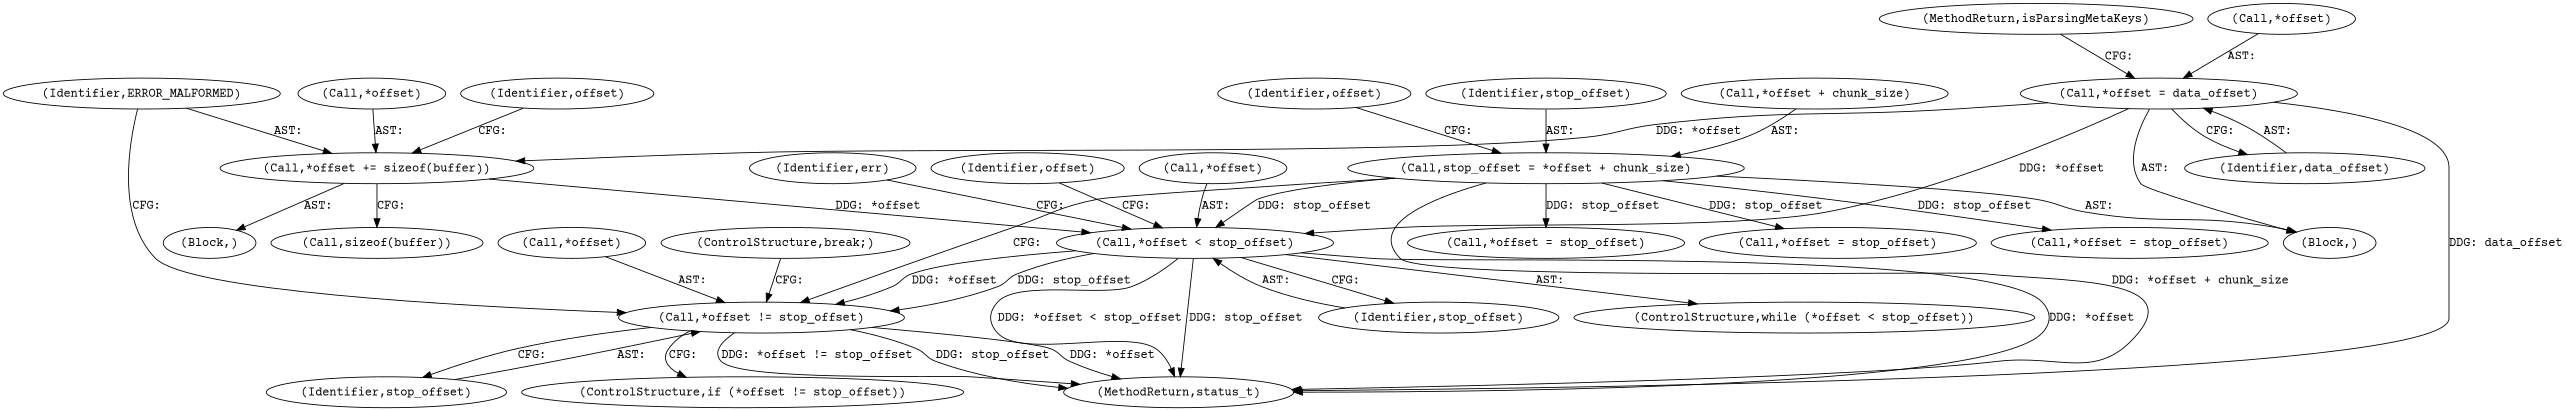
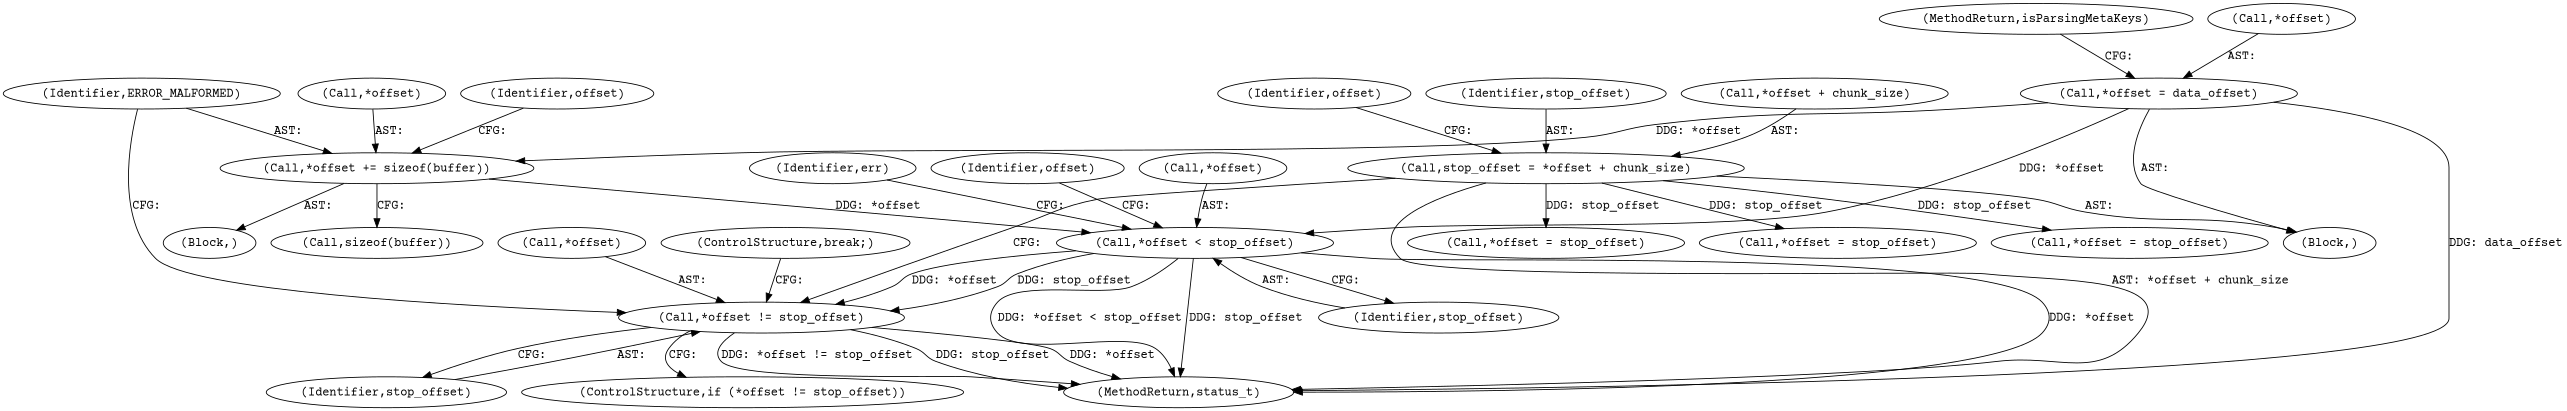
node "(Identifier,data_offset)": removed
edge "(Call,stop_offset = *offset + chunk_size)" -> "(Call,*offset < stop_offset)": removed, label "DDG: stop_offset"
edge "(Call,stop_offset = *offset + chunk_size)" -> "(MethodReturn,status_t)": label "DDG: *offset + chunk_size" -> "AST: *offset + chunk_size"
node "(ControlStructure,while (*offset < stop_offset))": removed
